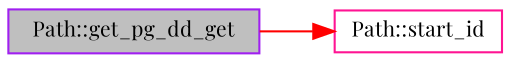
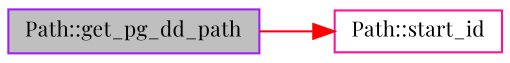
node "Path::get_pg_dd_get": label "Path::get_pg_dd_get" -> "Path::get_pg_dd_path"
